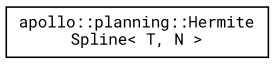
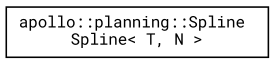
node "apollo::planning::Hermite Spline< T, N >": label "apollo::planning::Hermite Spline< T, N >" -> "apollo::planning::Spline Spline< T, N >"
